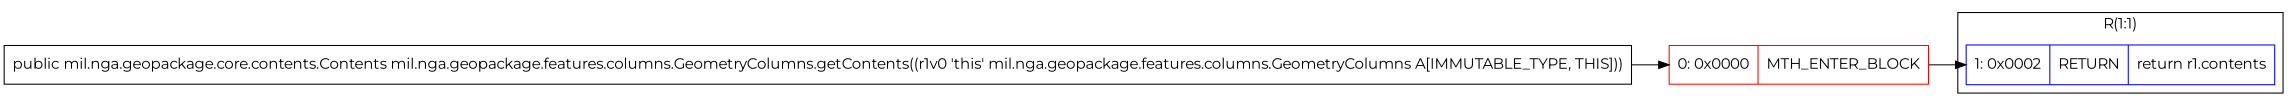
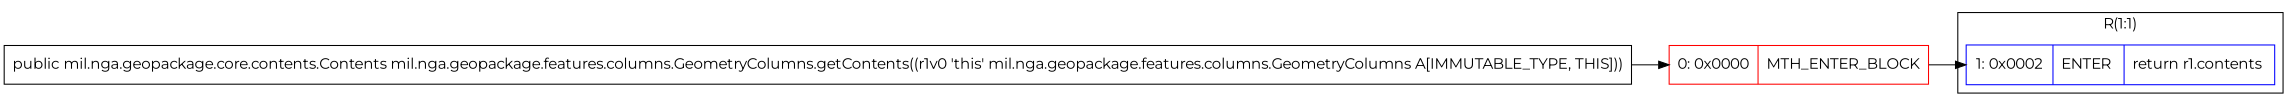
node "1: 0x0002": text "RETURN" -> "ENTER"
